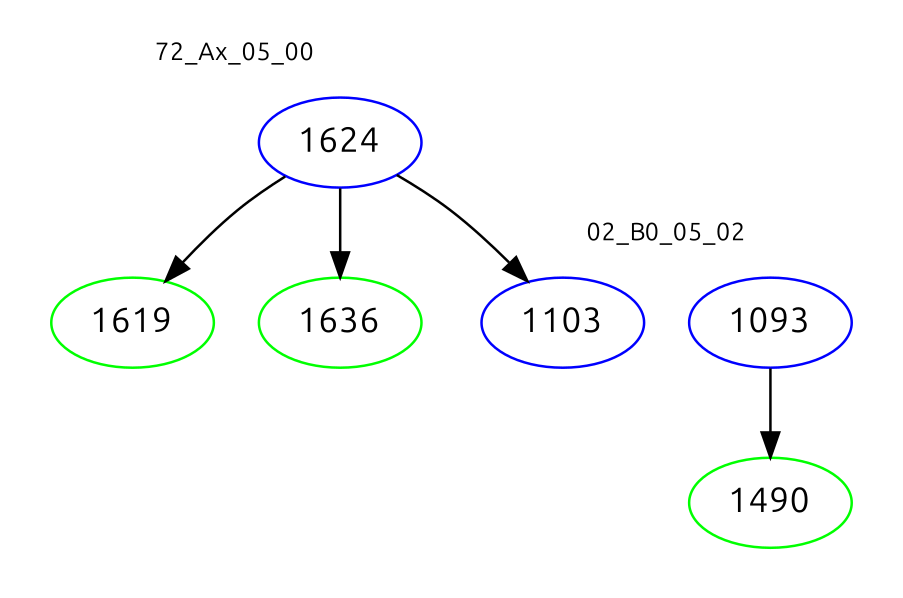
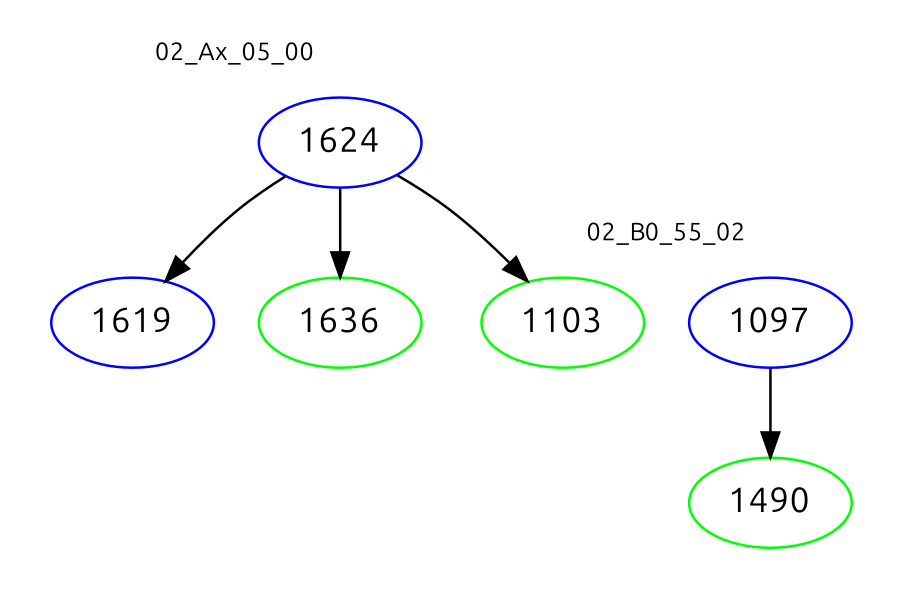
cluster "72_Ax_05_00": label "72_Ax_05_00" -> "02_Ax_05_00"
cluster "02_B0_05_02": label "02_B0_05_02" -> "02_B0_55_02"
node "1619": color green -> blue
node "1103": color blue -> green
node "1093": label "1093" -> "1097"
